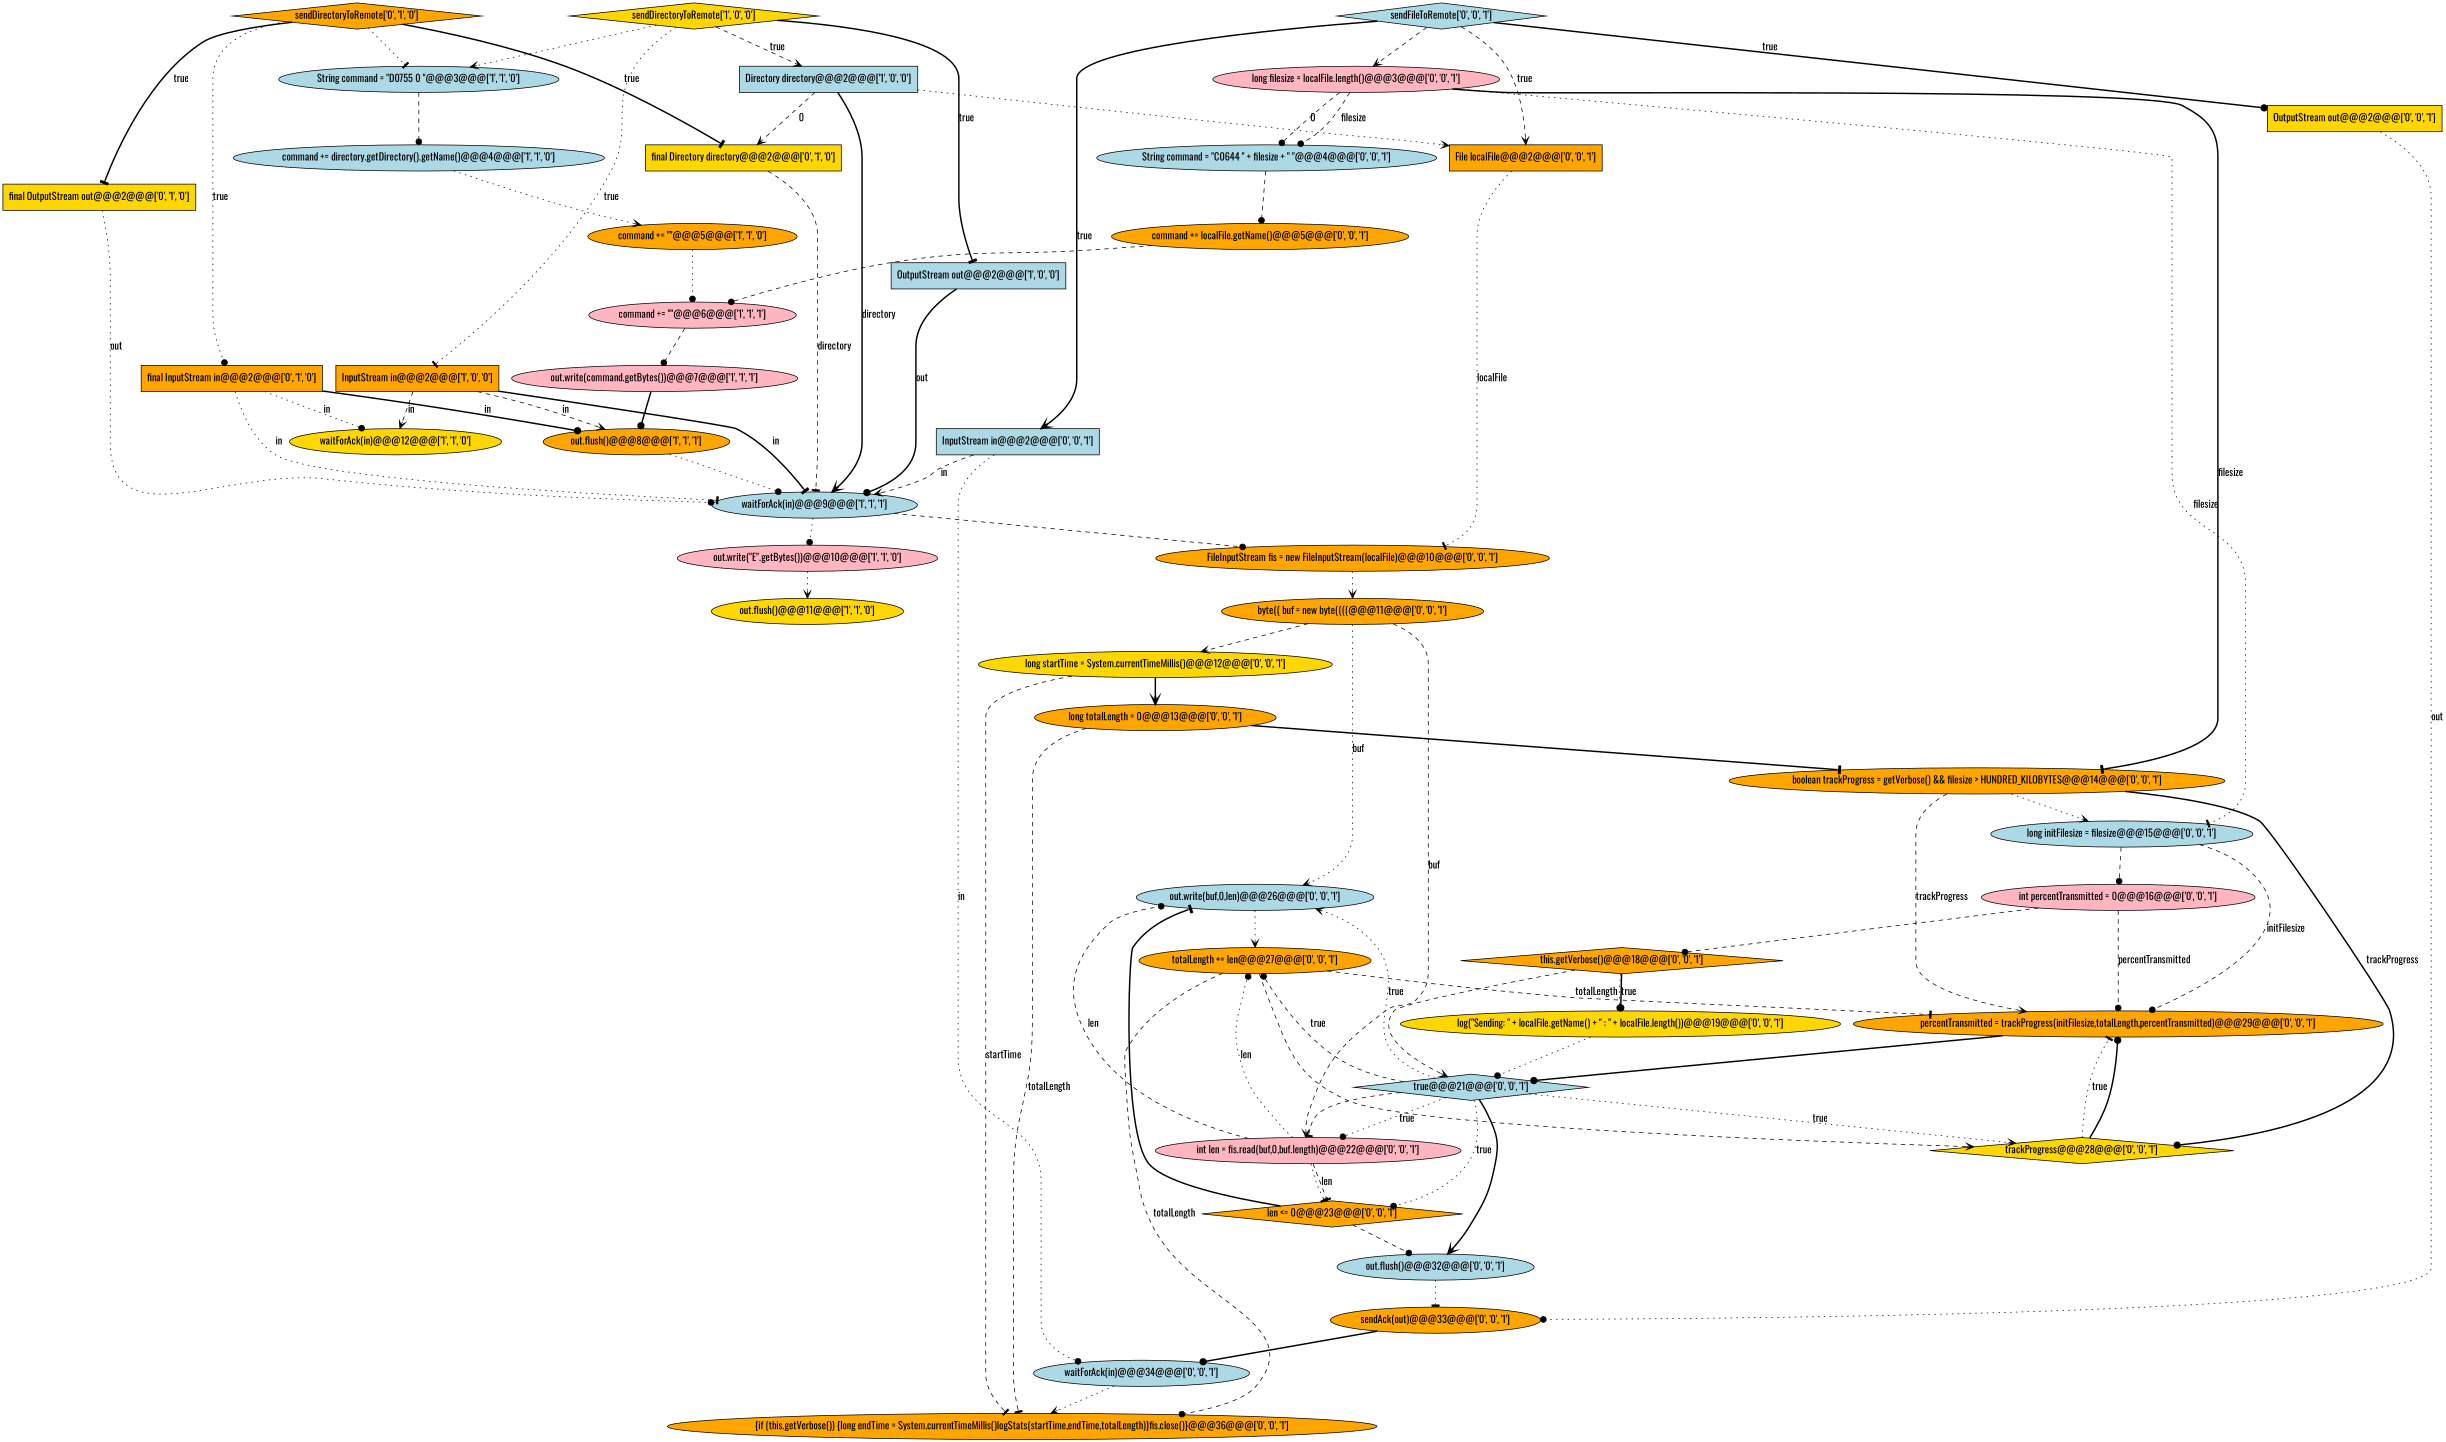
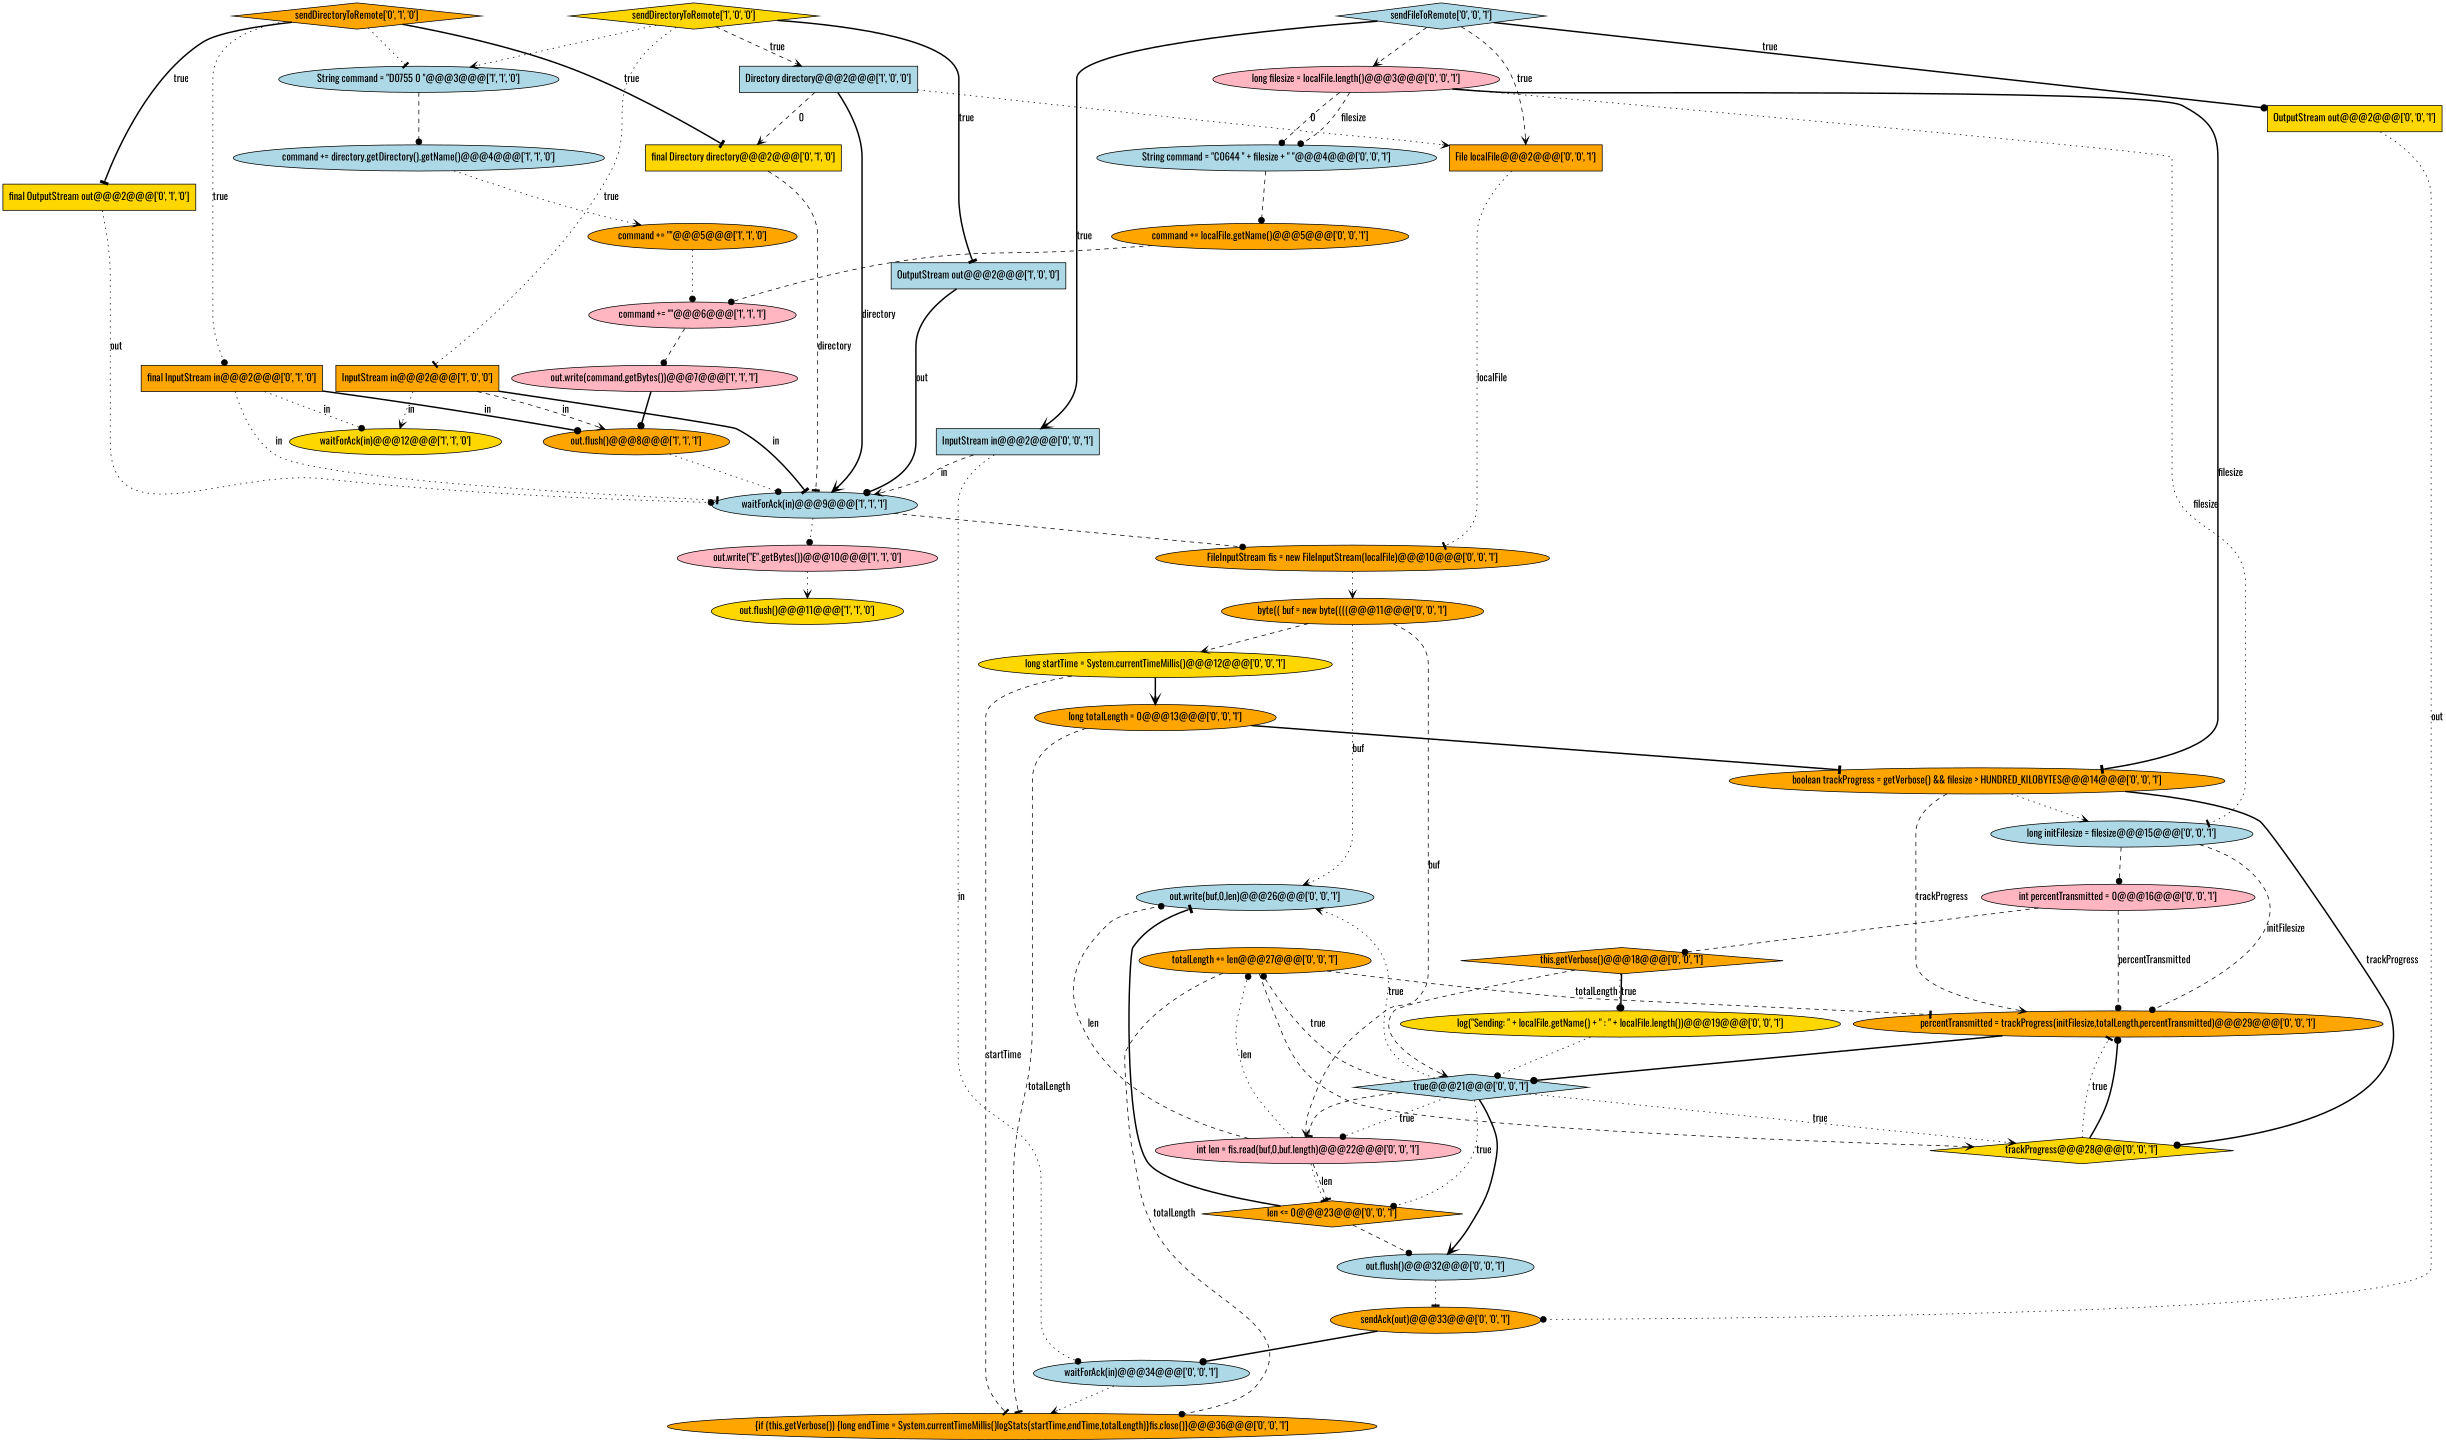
edge "InputStream in@@@2@@@['1', '0', '0']" -> "waitForAck(in)@@@12@@@['1', '1', '0']": style dashed -> dotted
edge "out.write(buf,0,len)@@@26@@@['0', '0', '1']" -> "totalLength += len@@@27@@@['0', '0', '1']": removed
